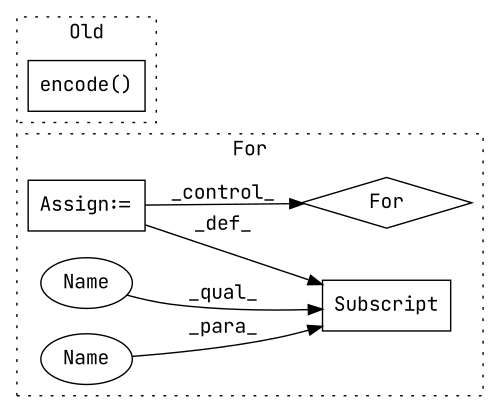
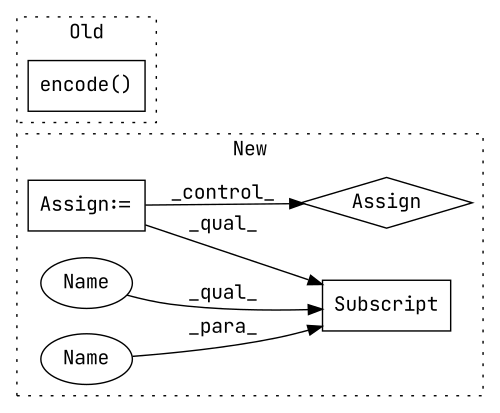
cluster "For": label "For" -> "New"
node "For": label "For" -> "Assign"
edge "Assign:=" -> "Subscript": label "_def_" -> "_qual_"
